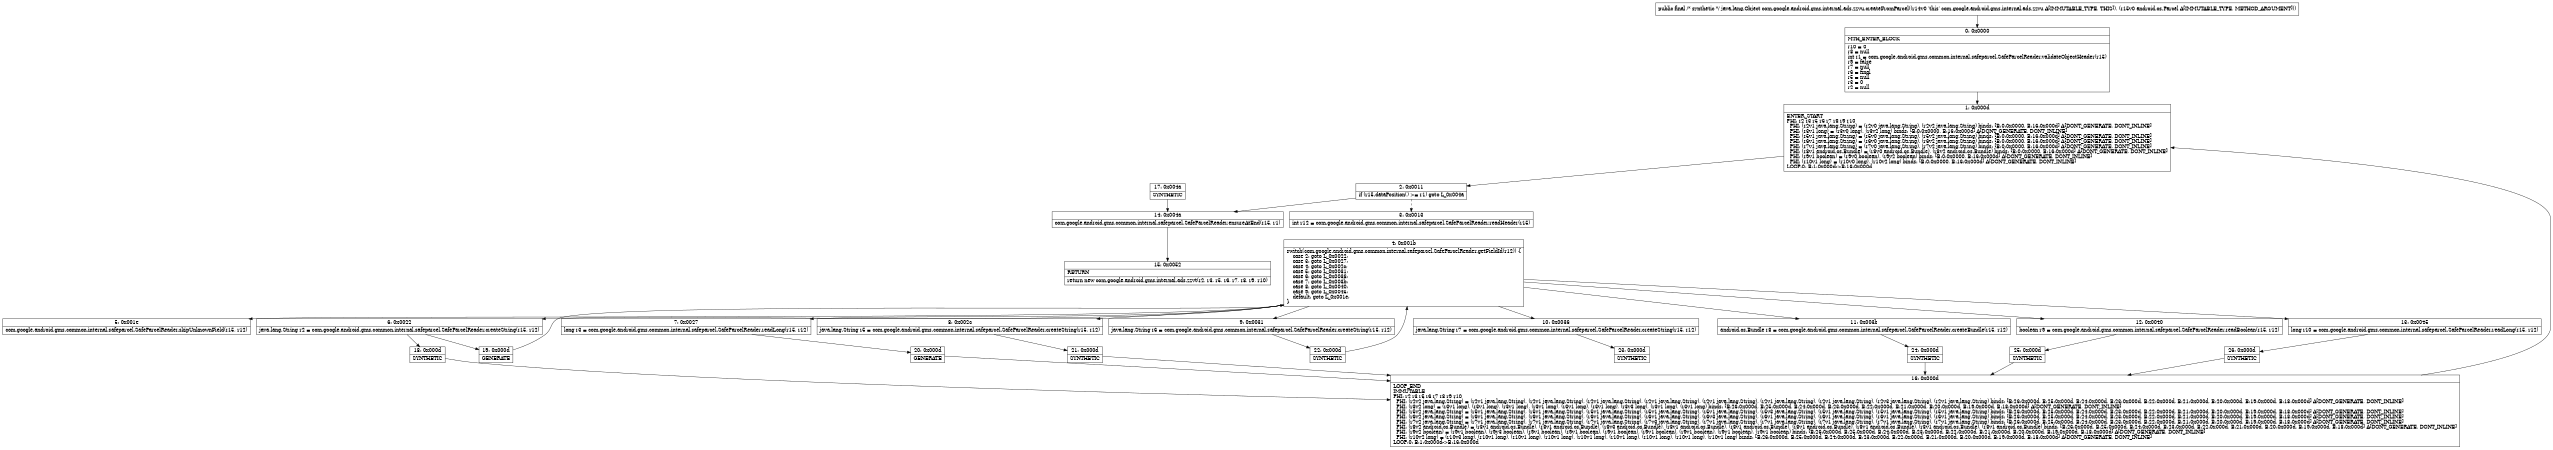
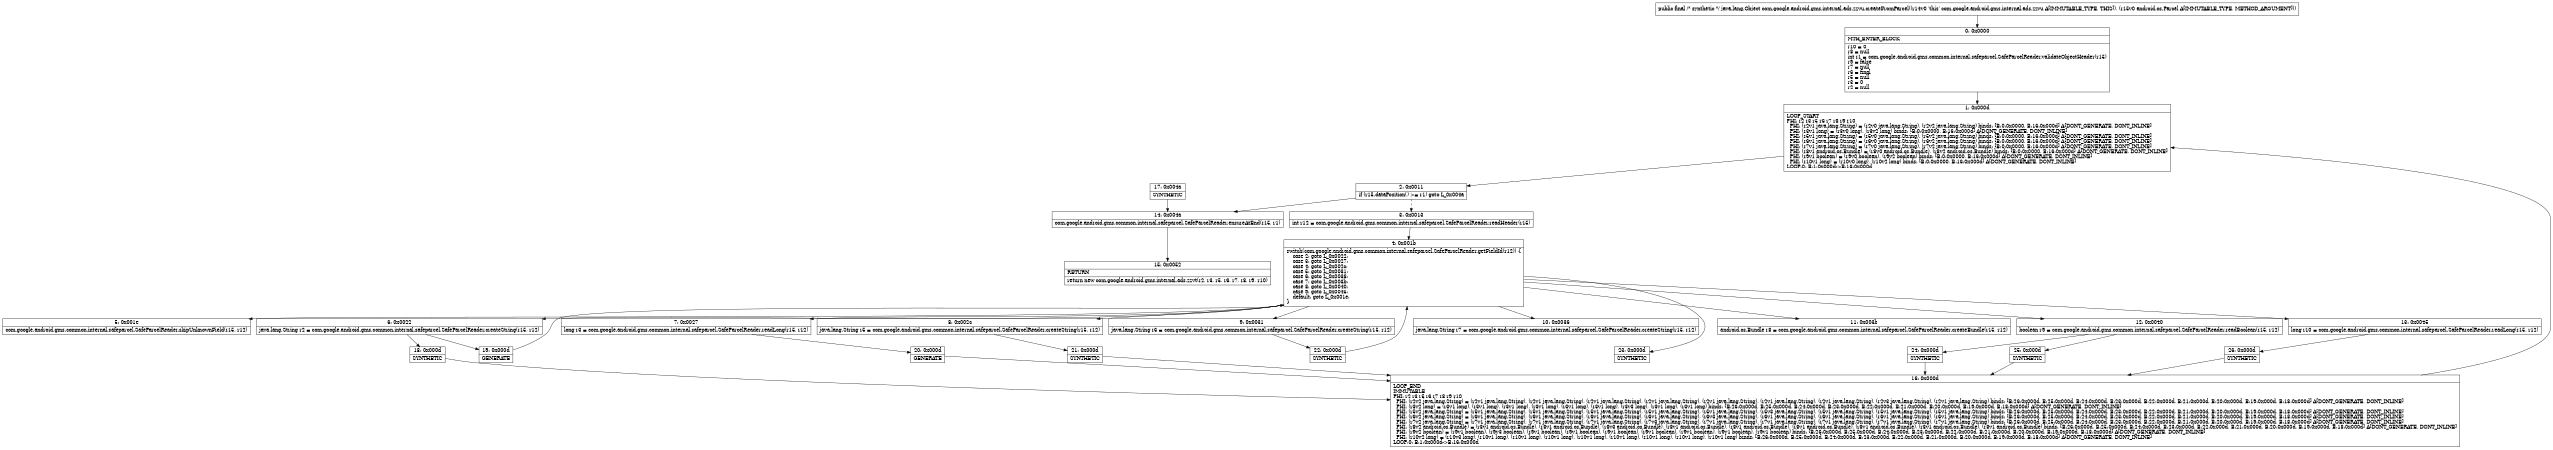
node "1: 0x000d": text "ENTER_START" -> "LOOP_START"
edge "3: 0x0013" -> "4: 0x001b": added
edge "11: 0x003b" -> "24: 0x000d": now "12: 0x0040" -> "24: 0x000d"
edge "10: 0x0036" -> "23: 0x000d": now "4: 0x001b" -> "23: 0x000d"
